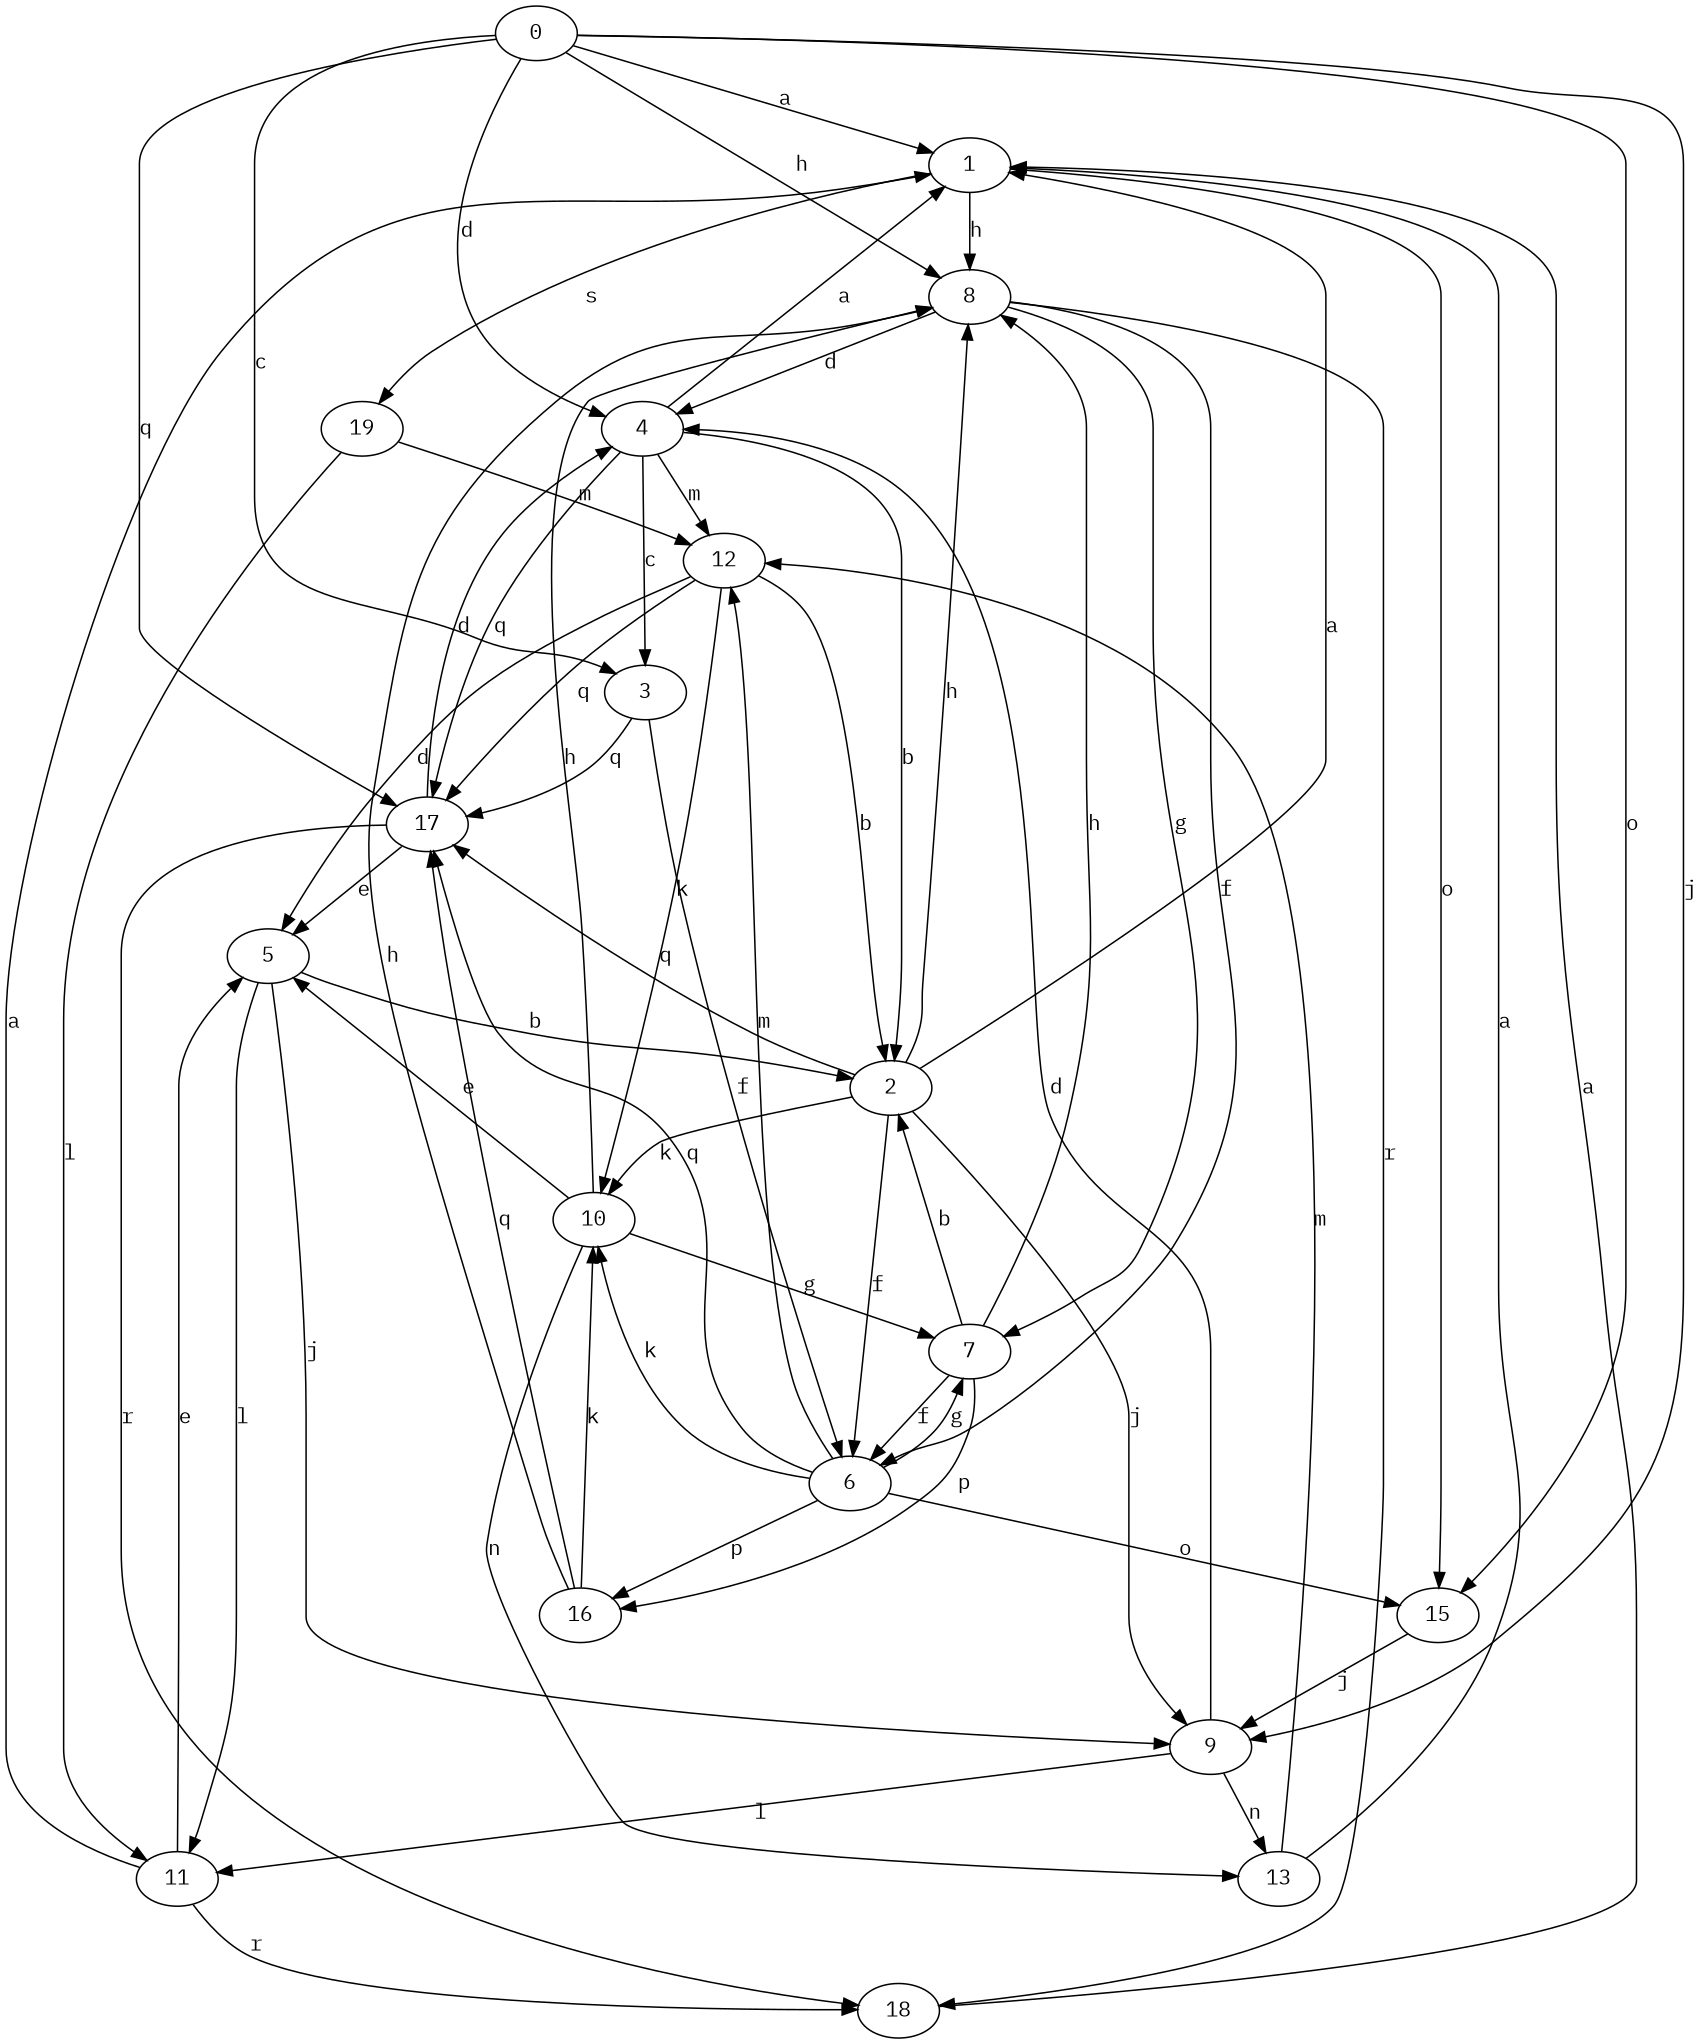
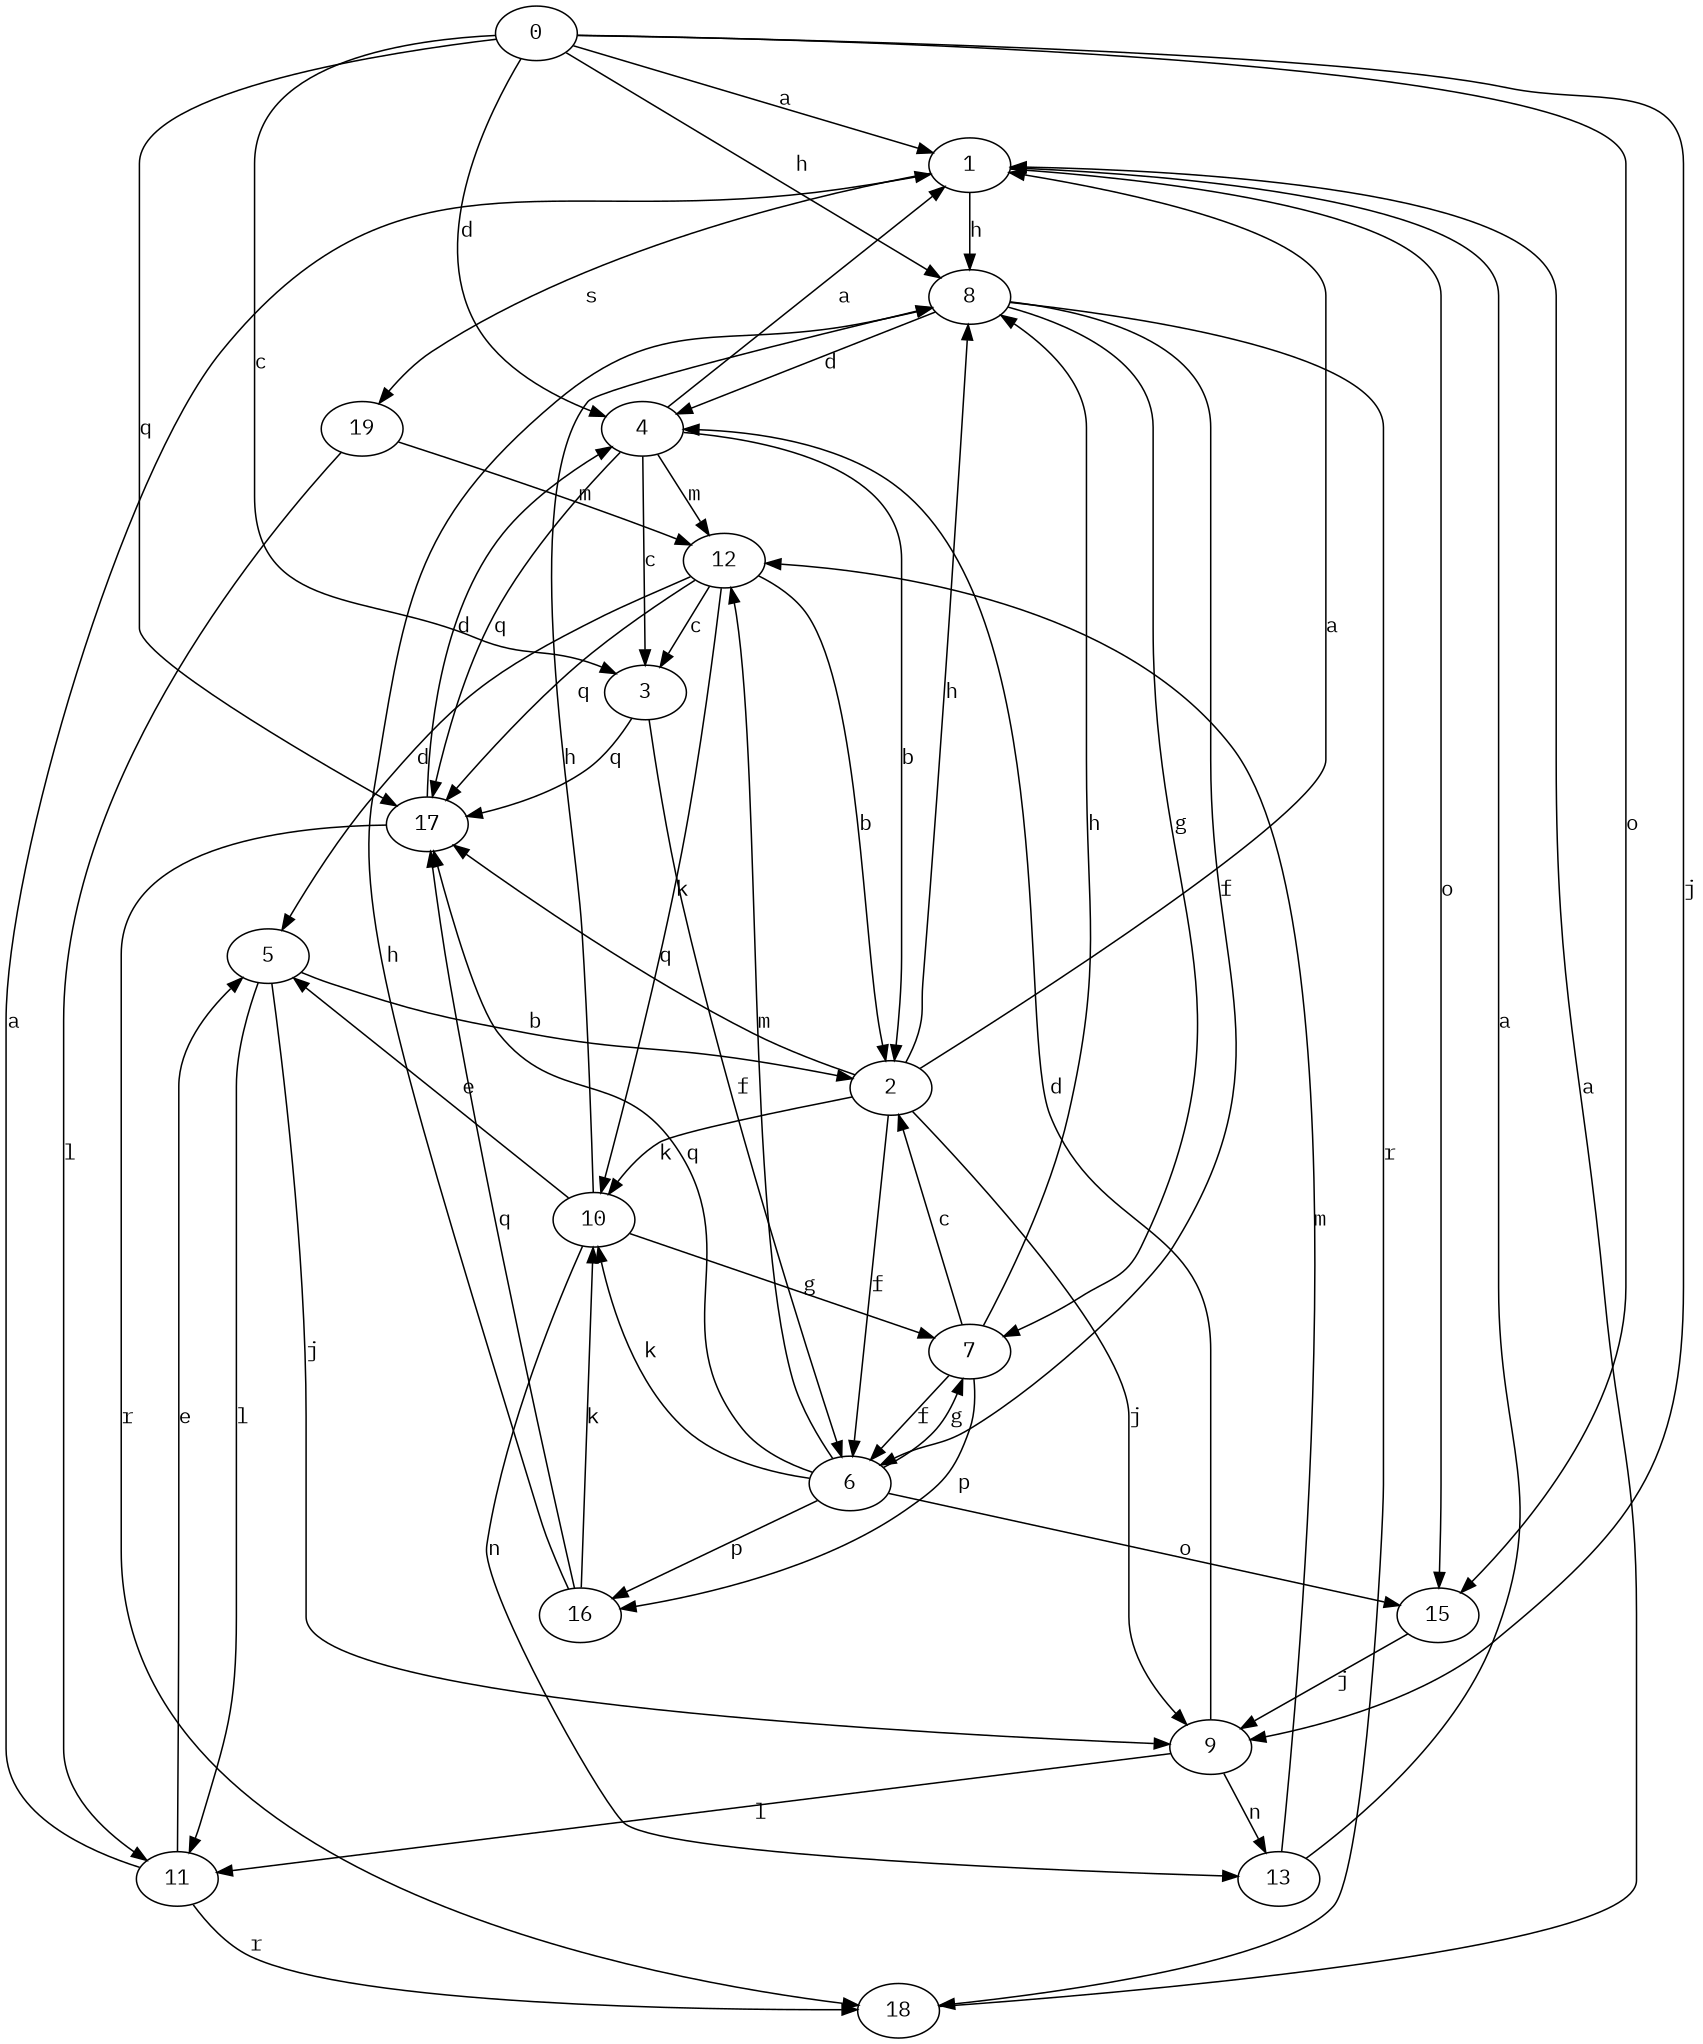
edge "12" -> "3": added, label "c"
edge "17" -> "5": removed, label "e"
edge "7" -> "2": label "b" -> "c"
